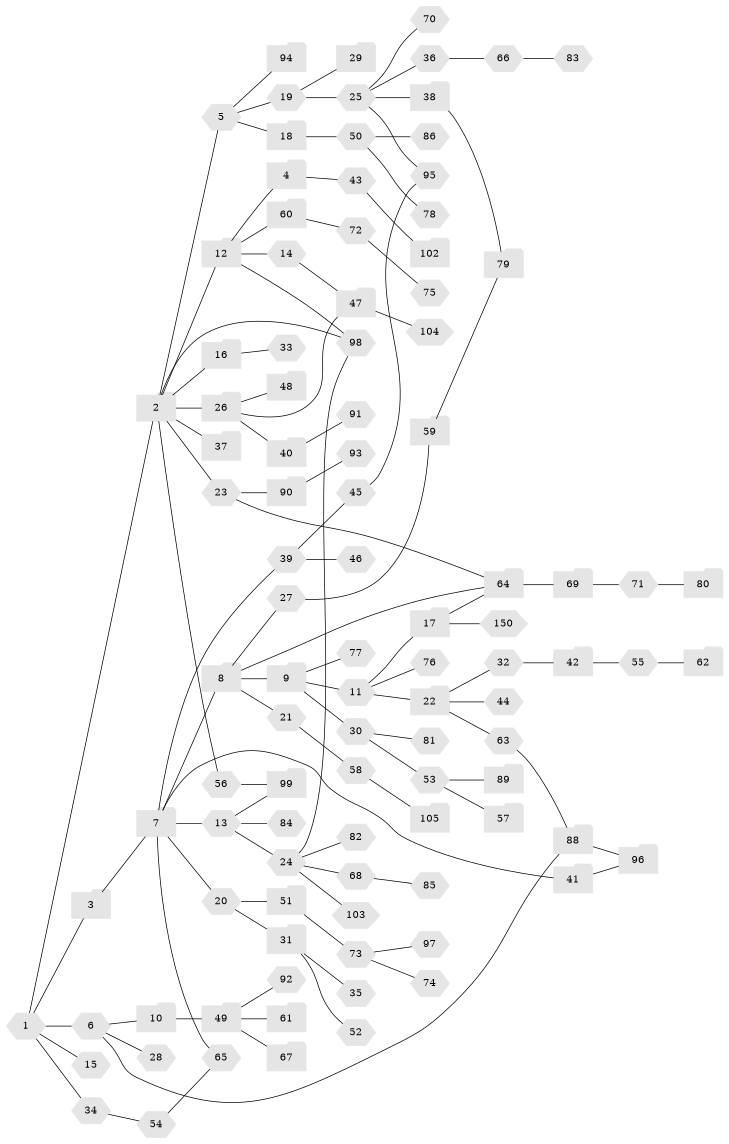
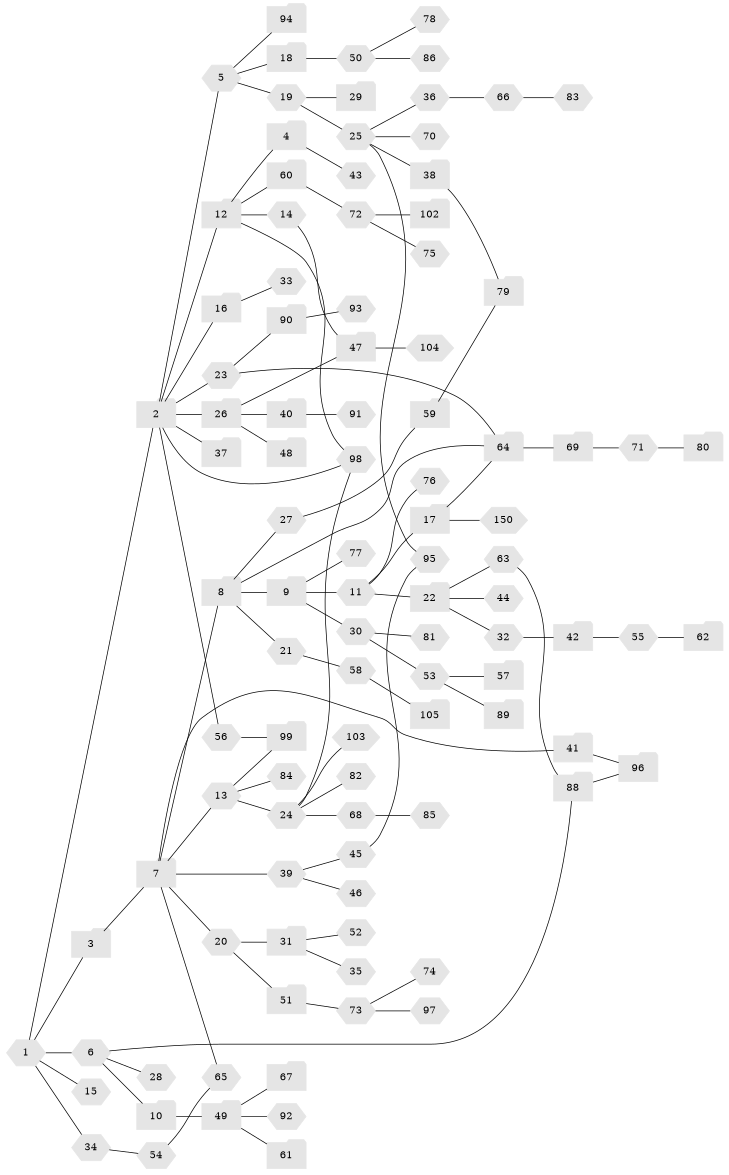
edge "43" -- "102": now "72" -- "102"
